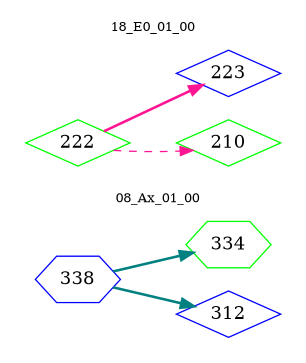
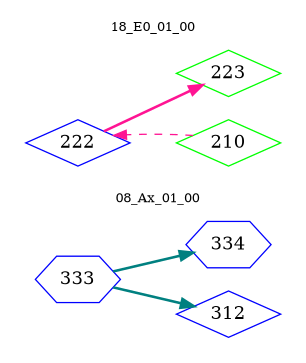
node "223": color blue -> green
node "222": color green -> blue
edge "222" -> "210": reversed
node "334": color green -> blue
node "338": label "338" -> "333"
